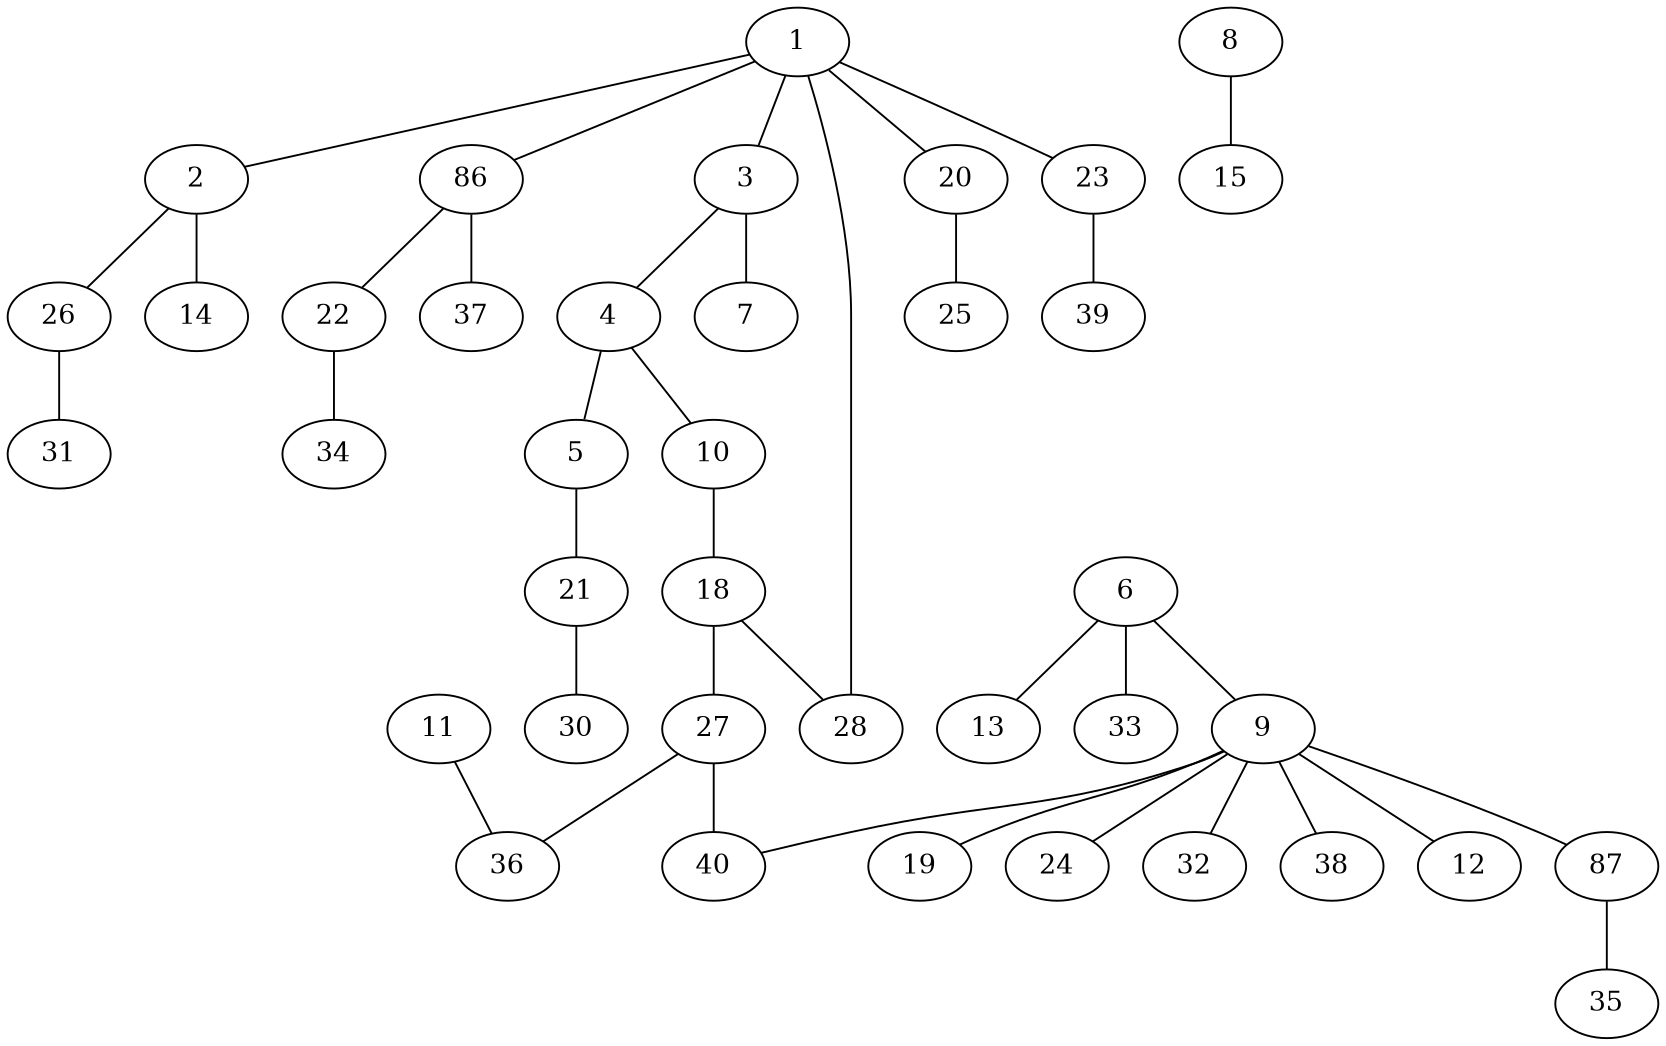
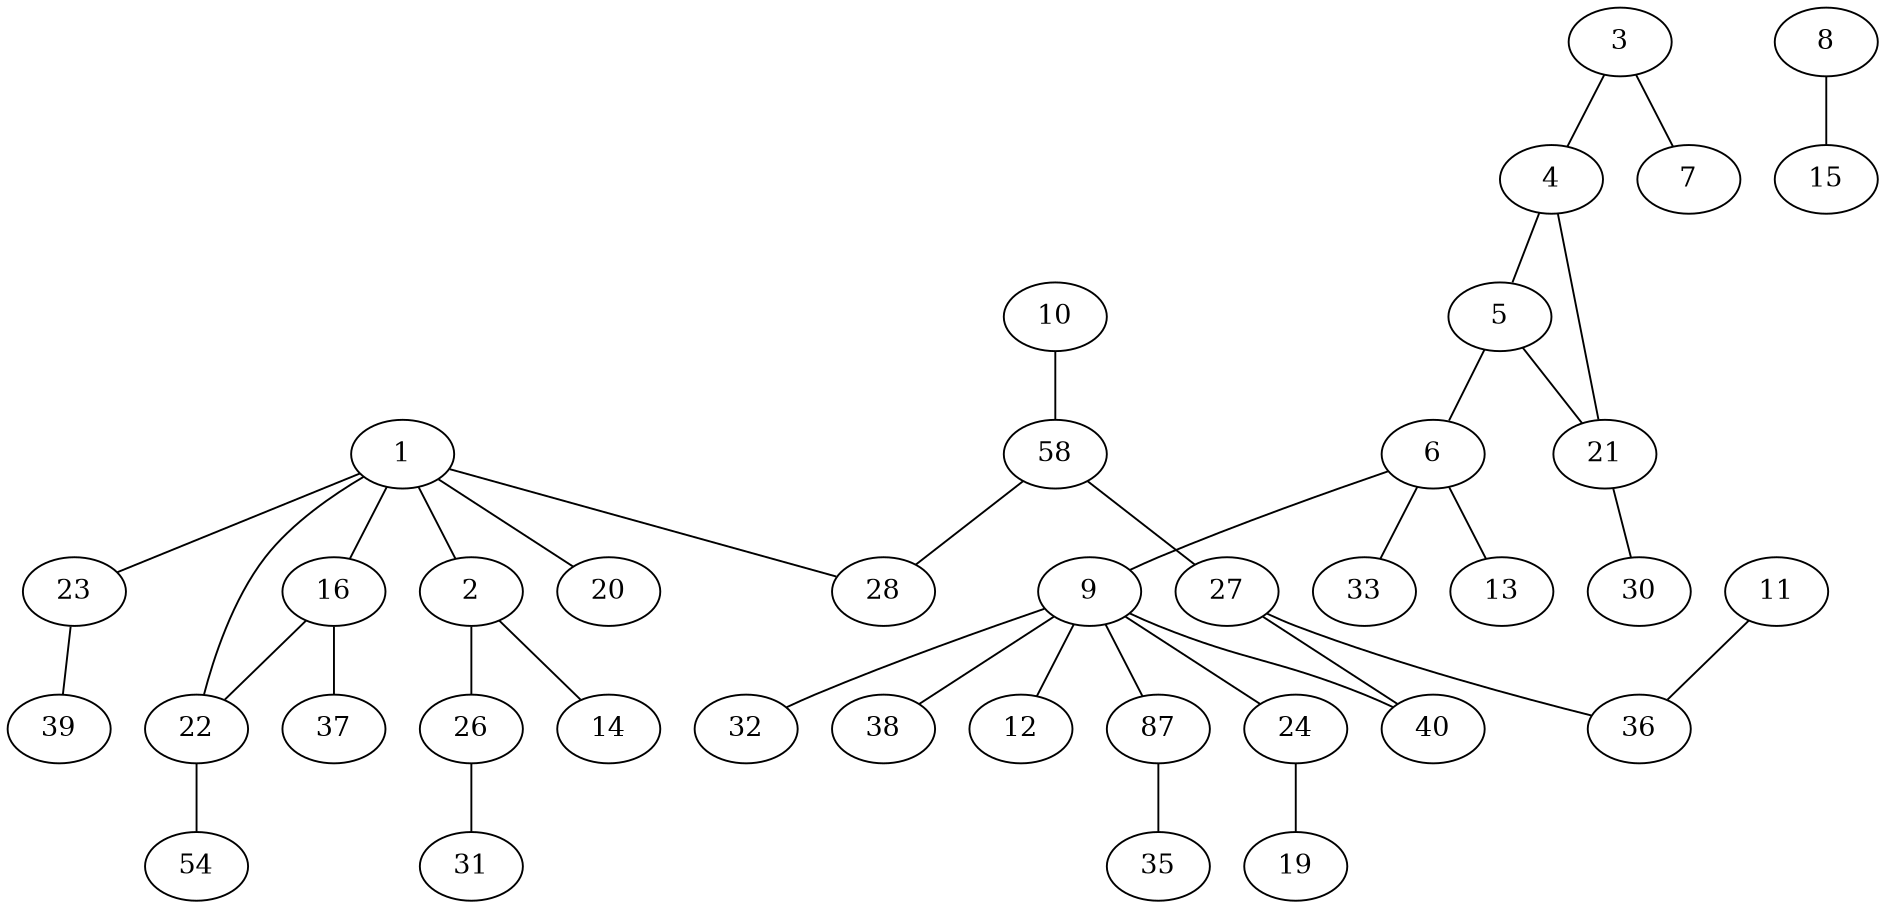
edge "1" -- "3": now "1" -- "22"
node "86": label "86" -> "16"
node "25": removed
edge "5" -- "6": added
edge "4" -- "10": now "4" -- "21"
node "34": label "34" -> "54"
node "18": label "18" -> "58"
edge "9" -- "19": now "24" -- "19"
